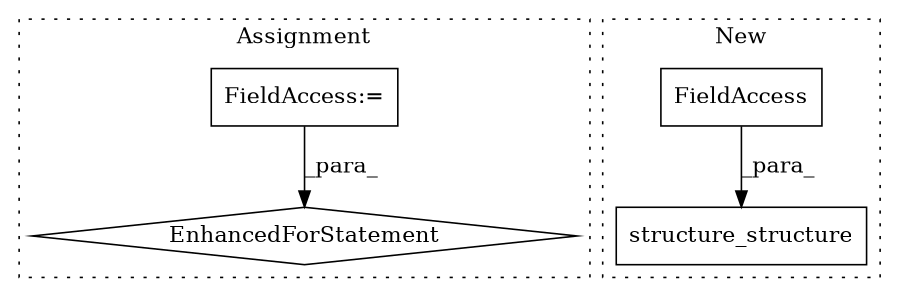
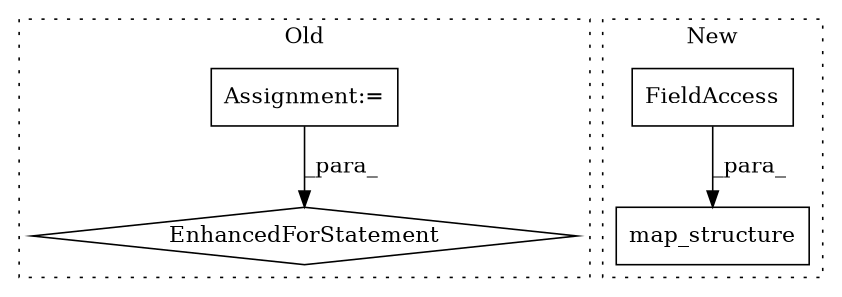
cluster "Assignment": label "Assignment" -> "Old"
node "FieldAccess:=": label "FieldAccess:=" -> "Assignment:="
node "structure_structure": label "structure_structure" -> "map_structure"
